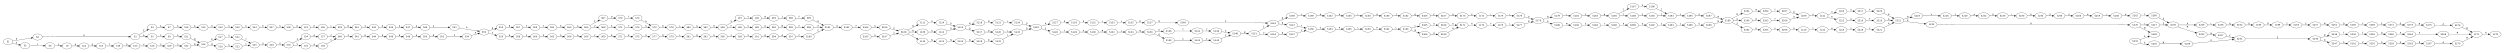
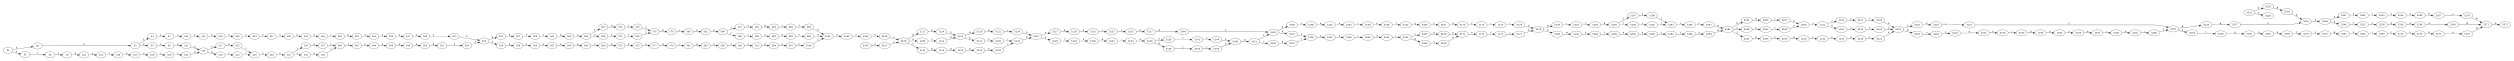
edge "S225" -> "S228": removed, label "M"
